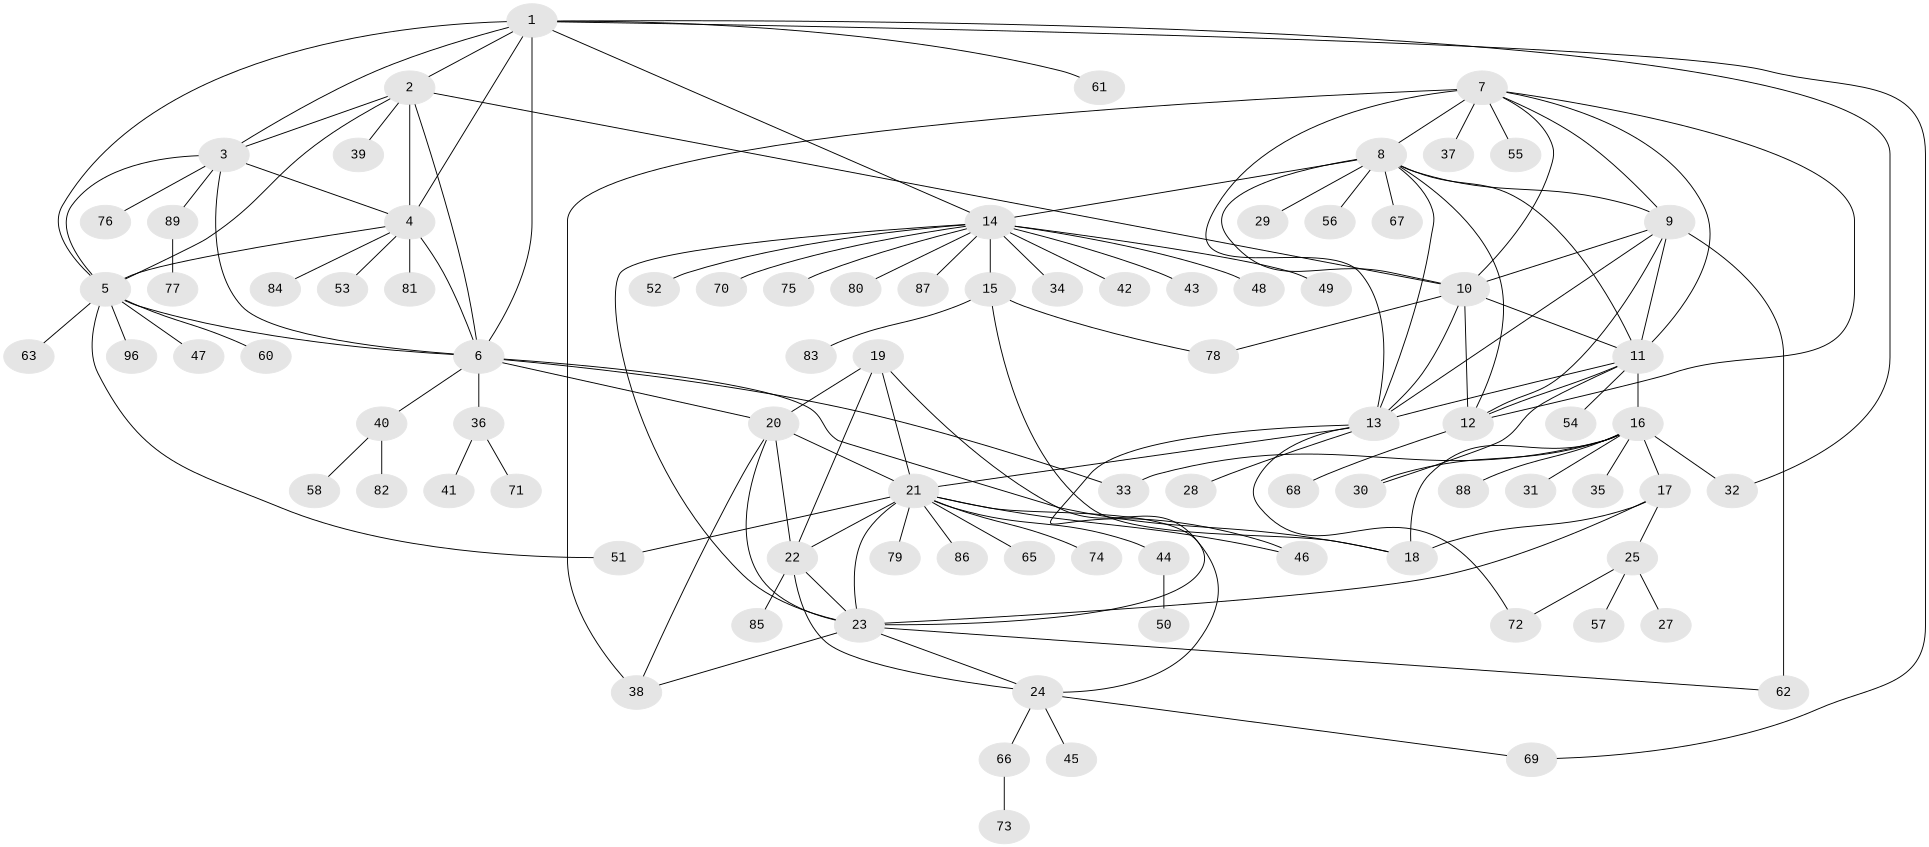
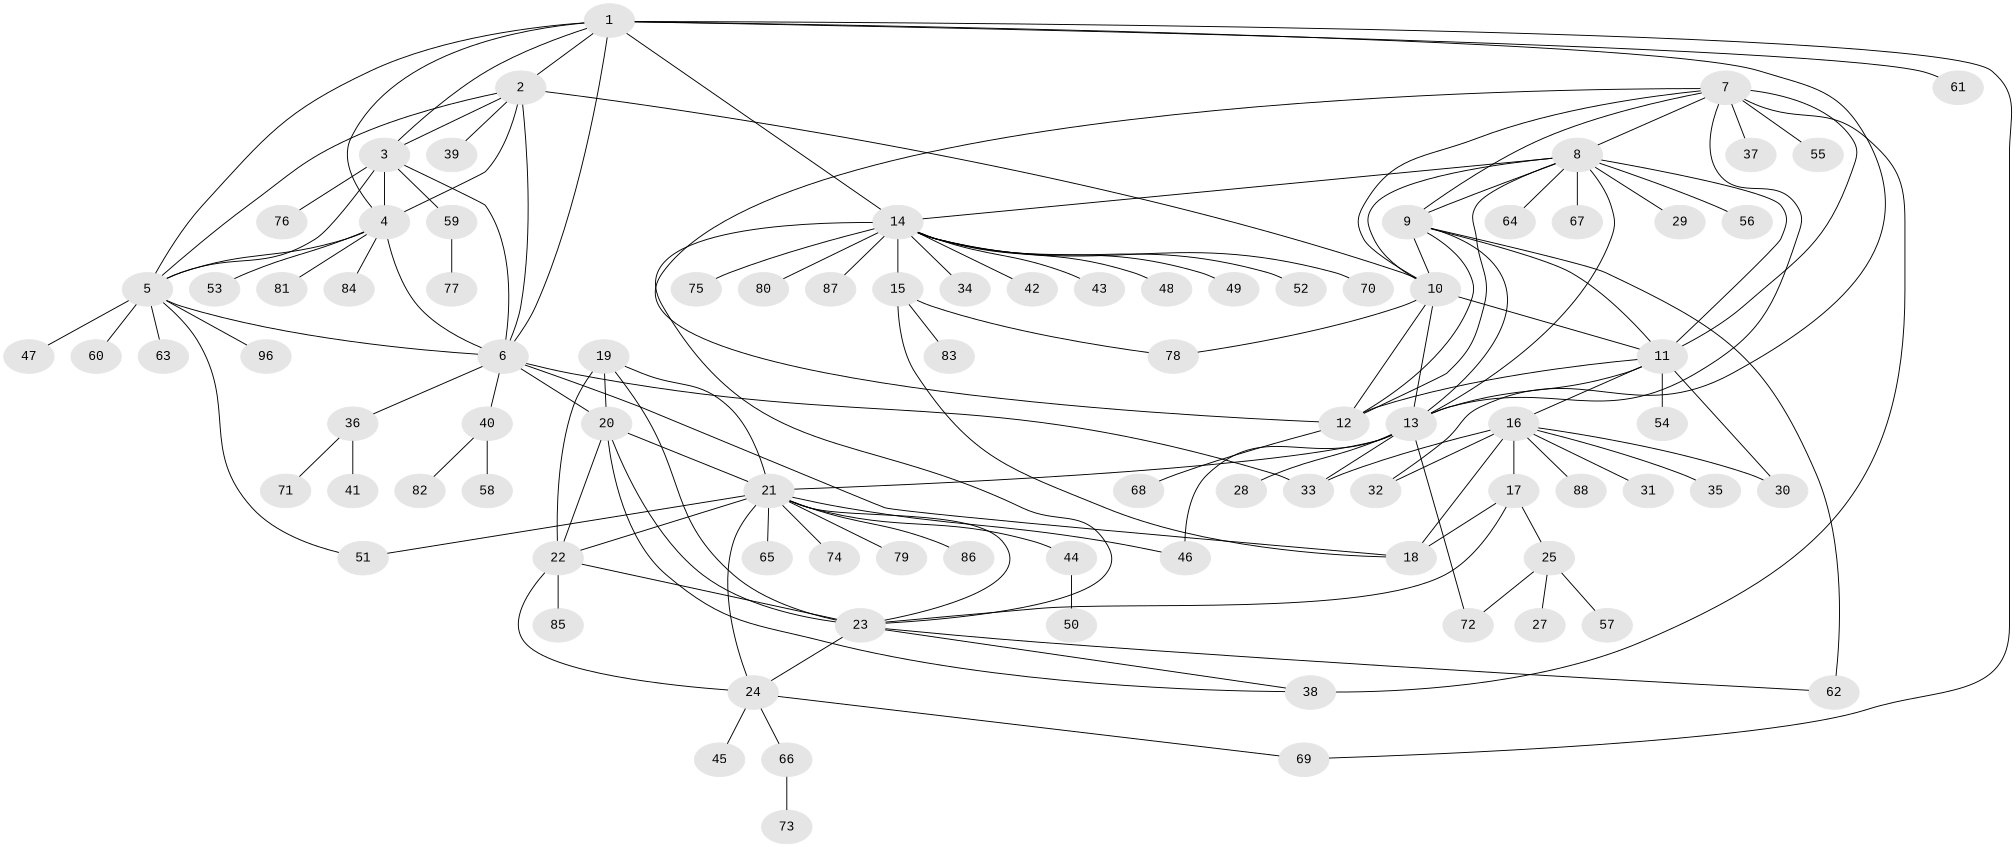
node "89": label "89" -> "59"
node "64": added
edge "13" -- "33": added
